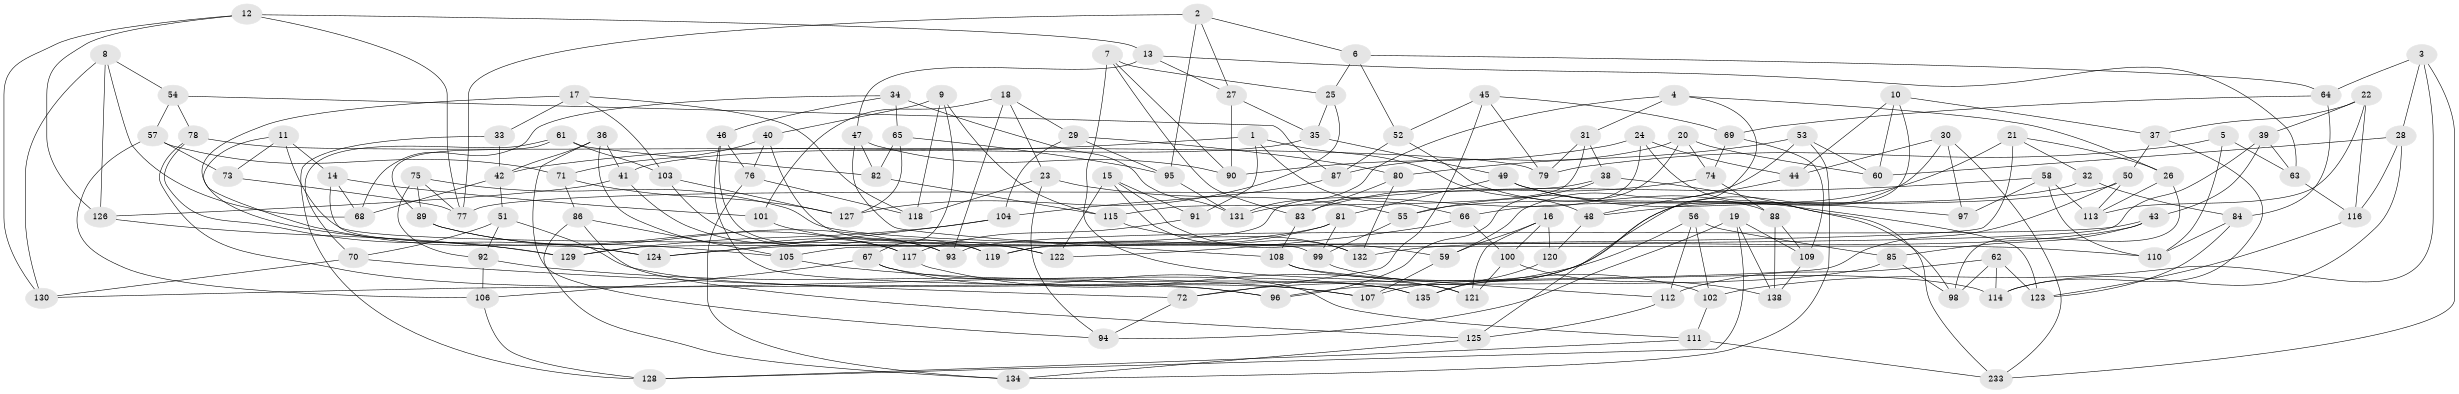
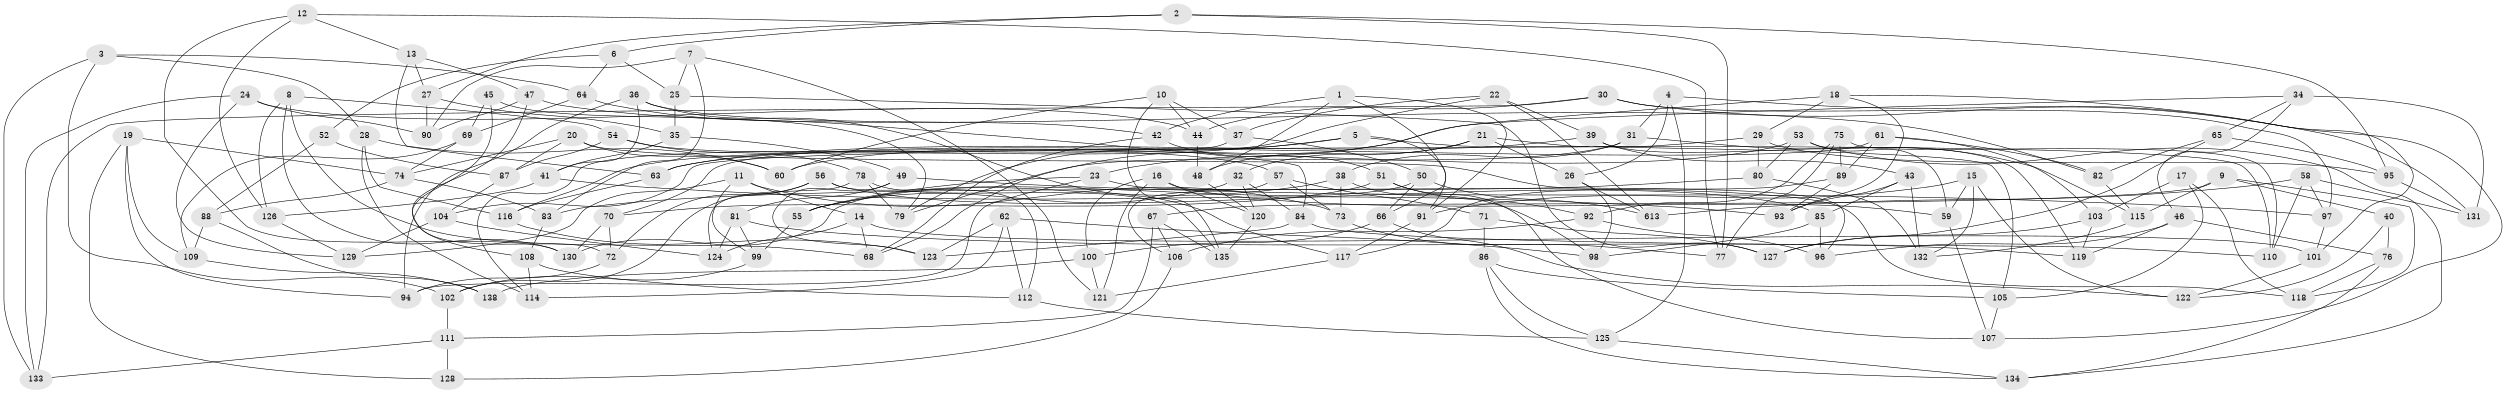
edge "45" -- "52": removed
node "33": removed
edge "5" -- "91": added
edge "40" -- "71": removed
edge "38" -- "77": now "38" -- "73"
edge "32" -- "120": added
node "113": label "113" -> "613"
edge "97" -- "101": added
edge "19" -- "138": now "19" -- "74"
node "233": label "233" -> "133"
